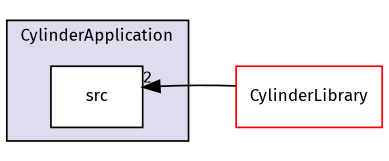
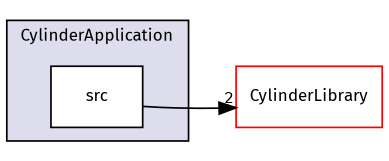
edge "CylinderLibrary" -> "src": reversed
